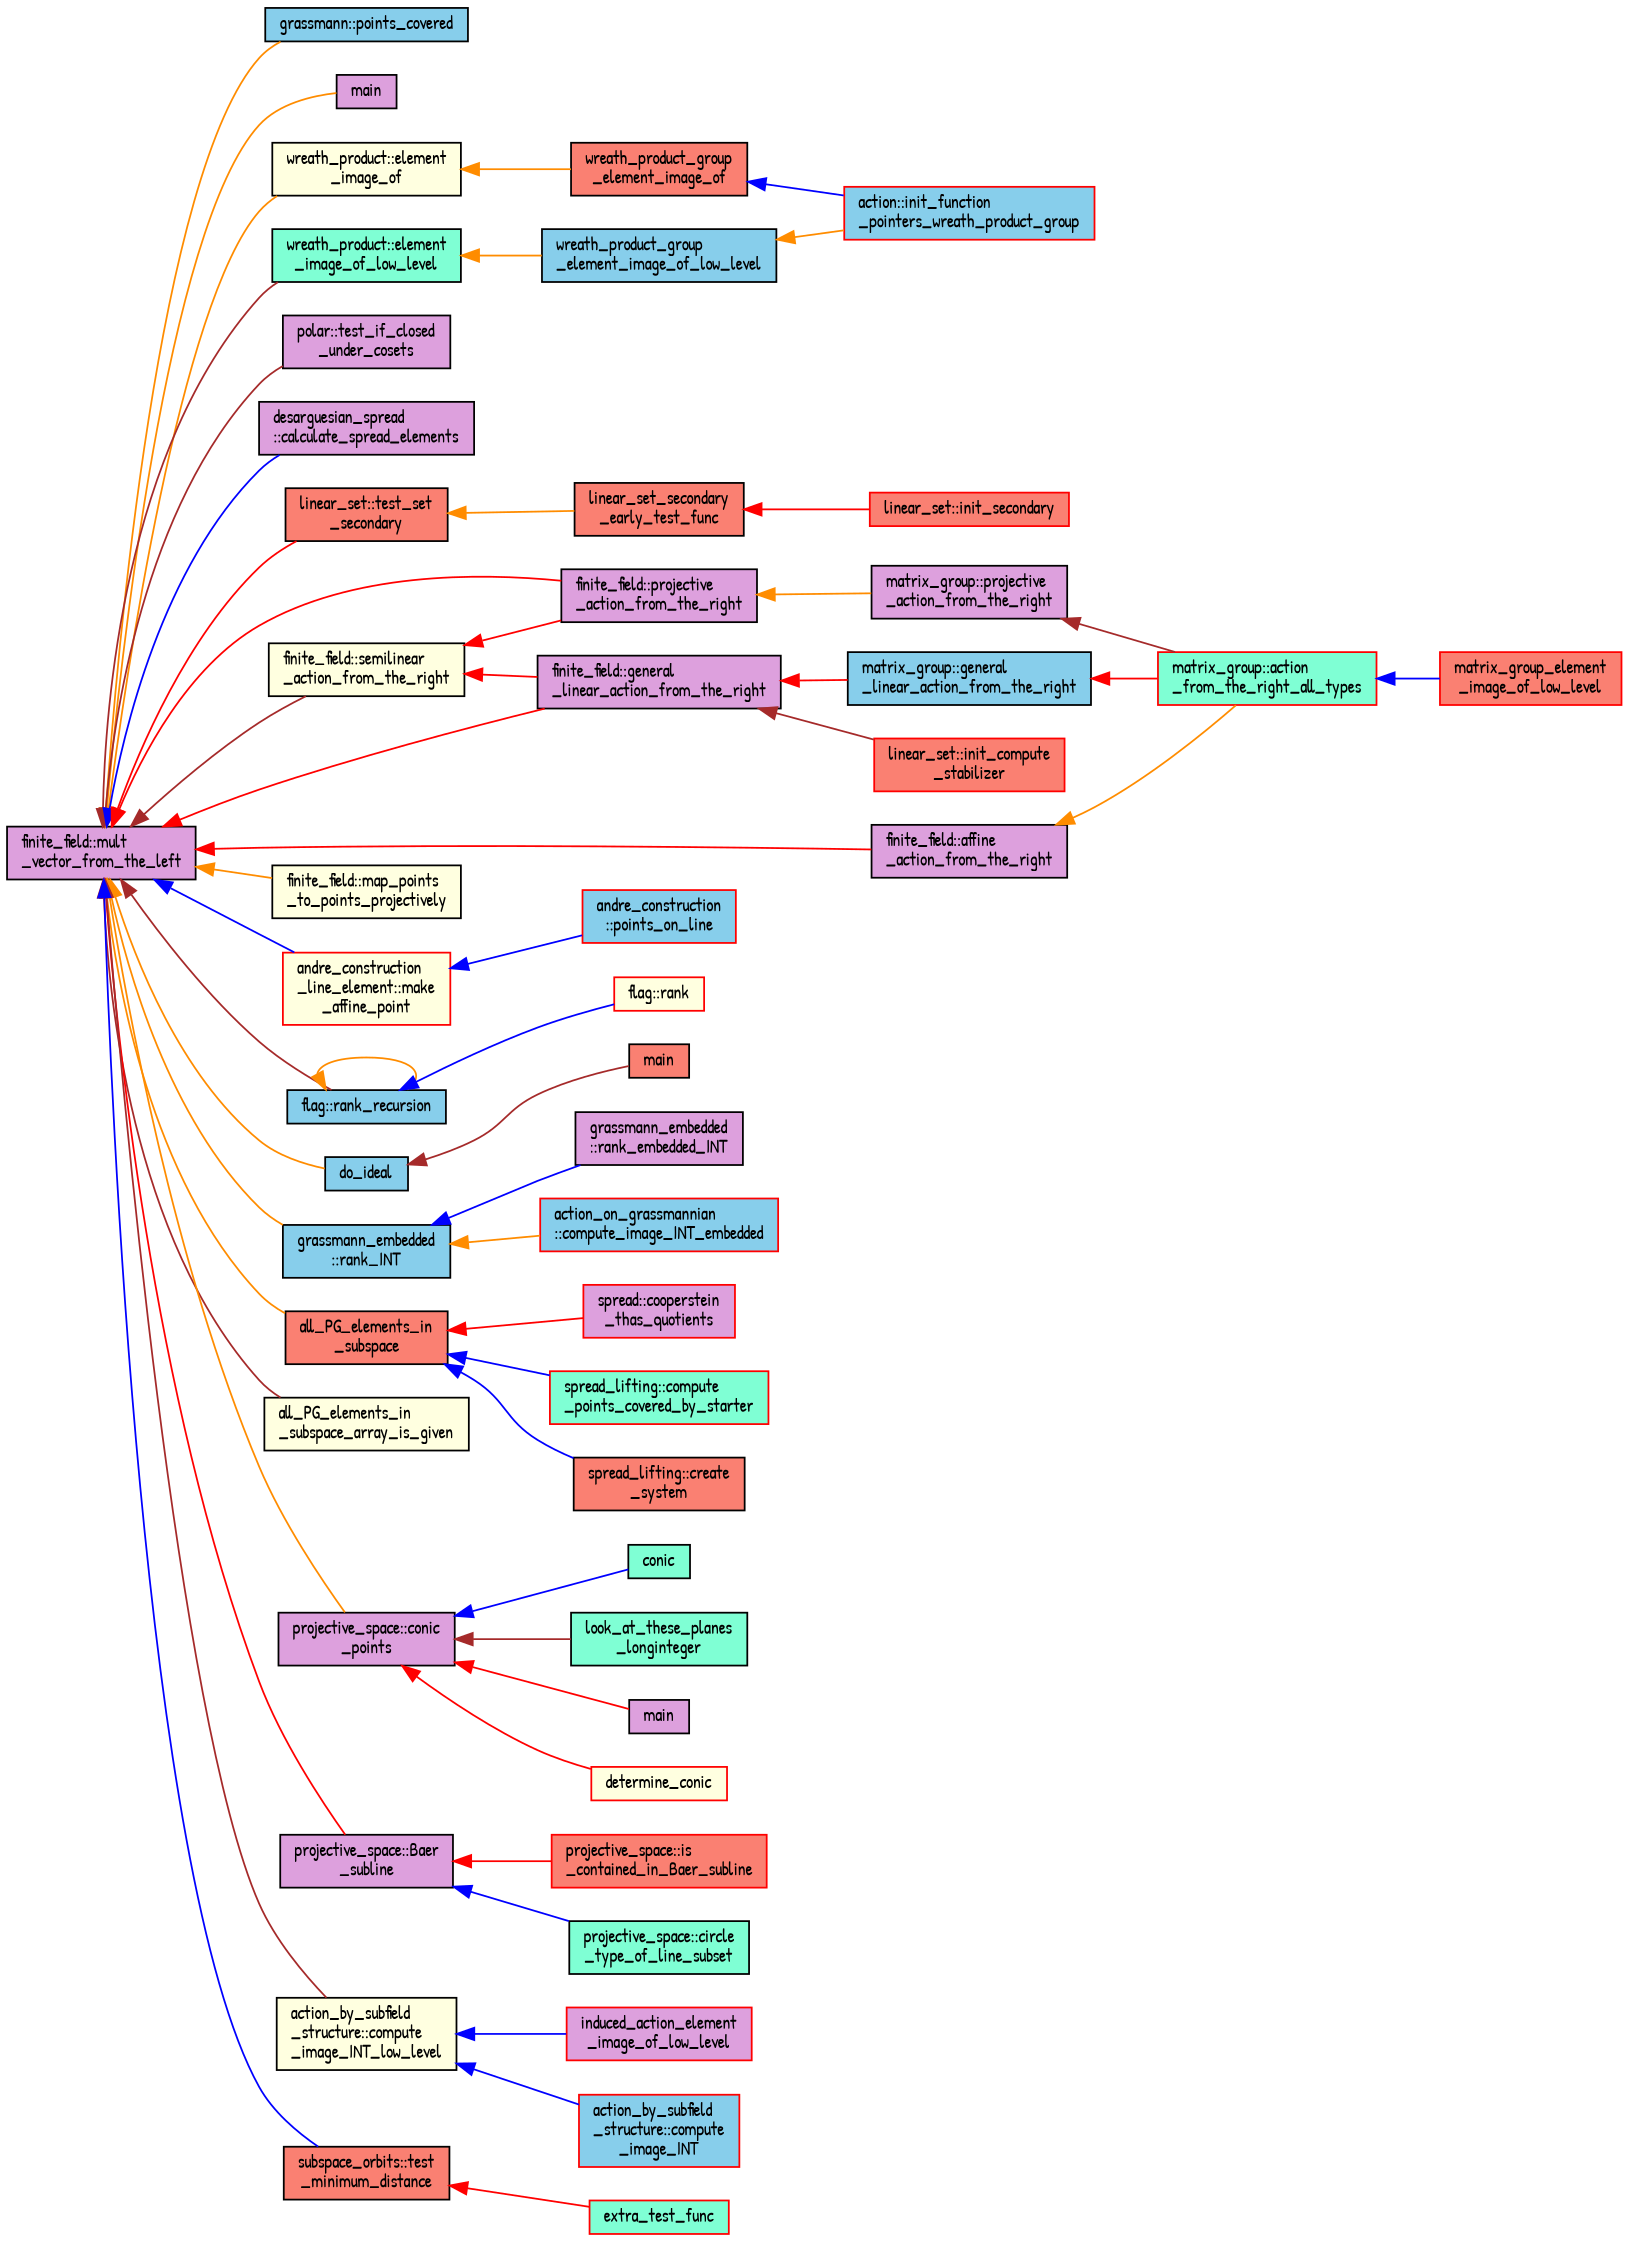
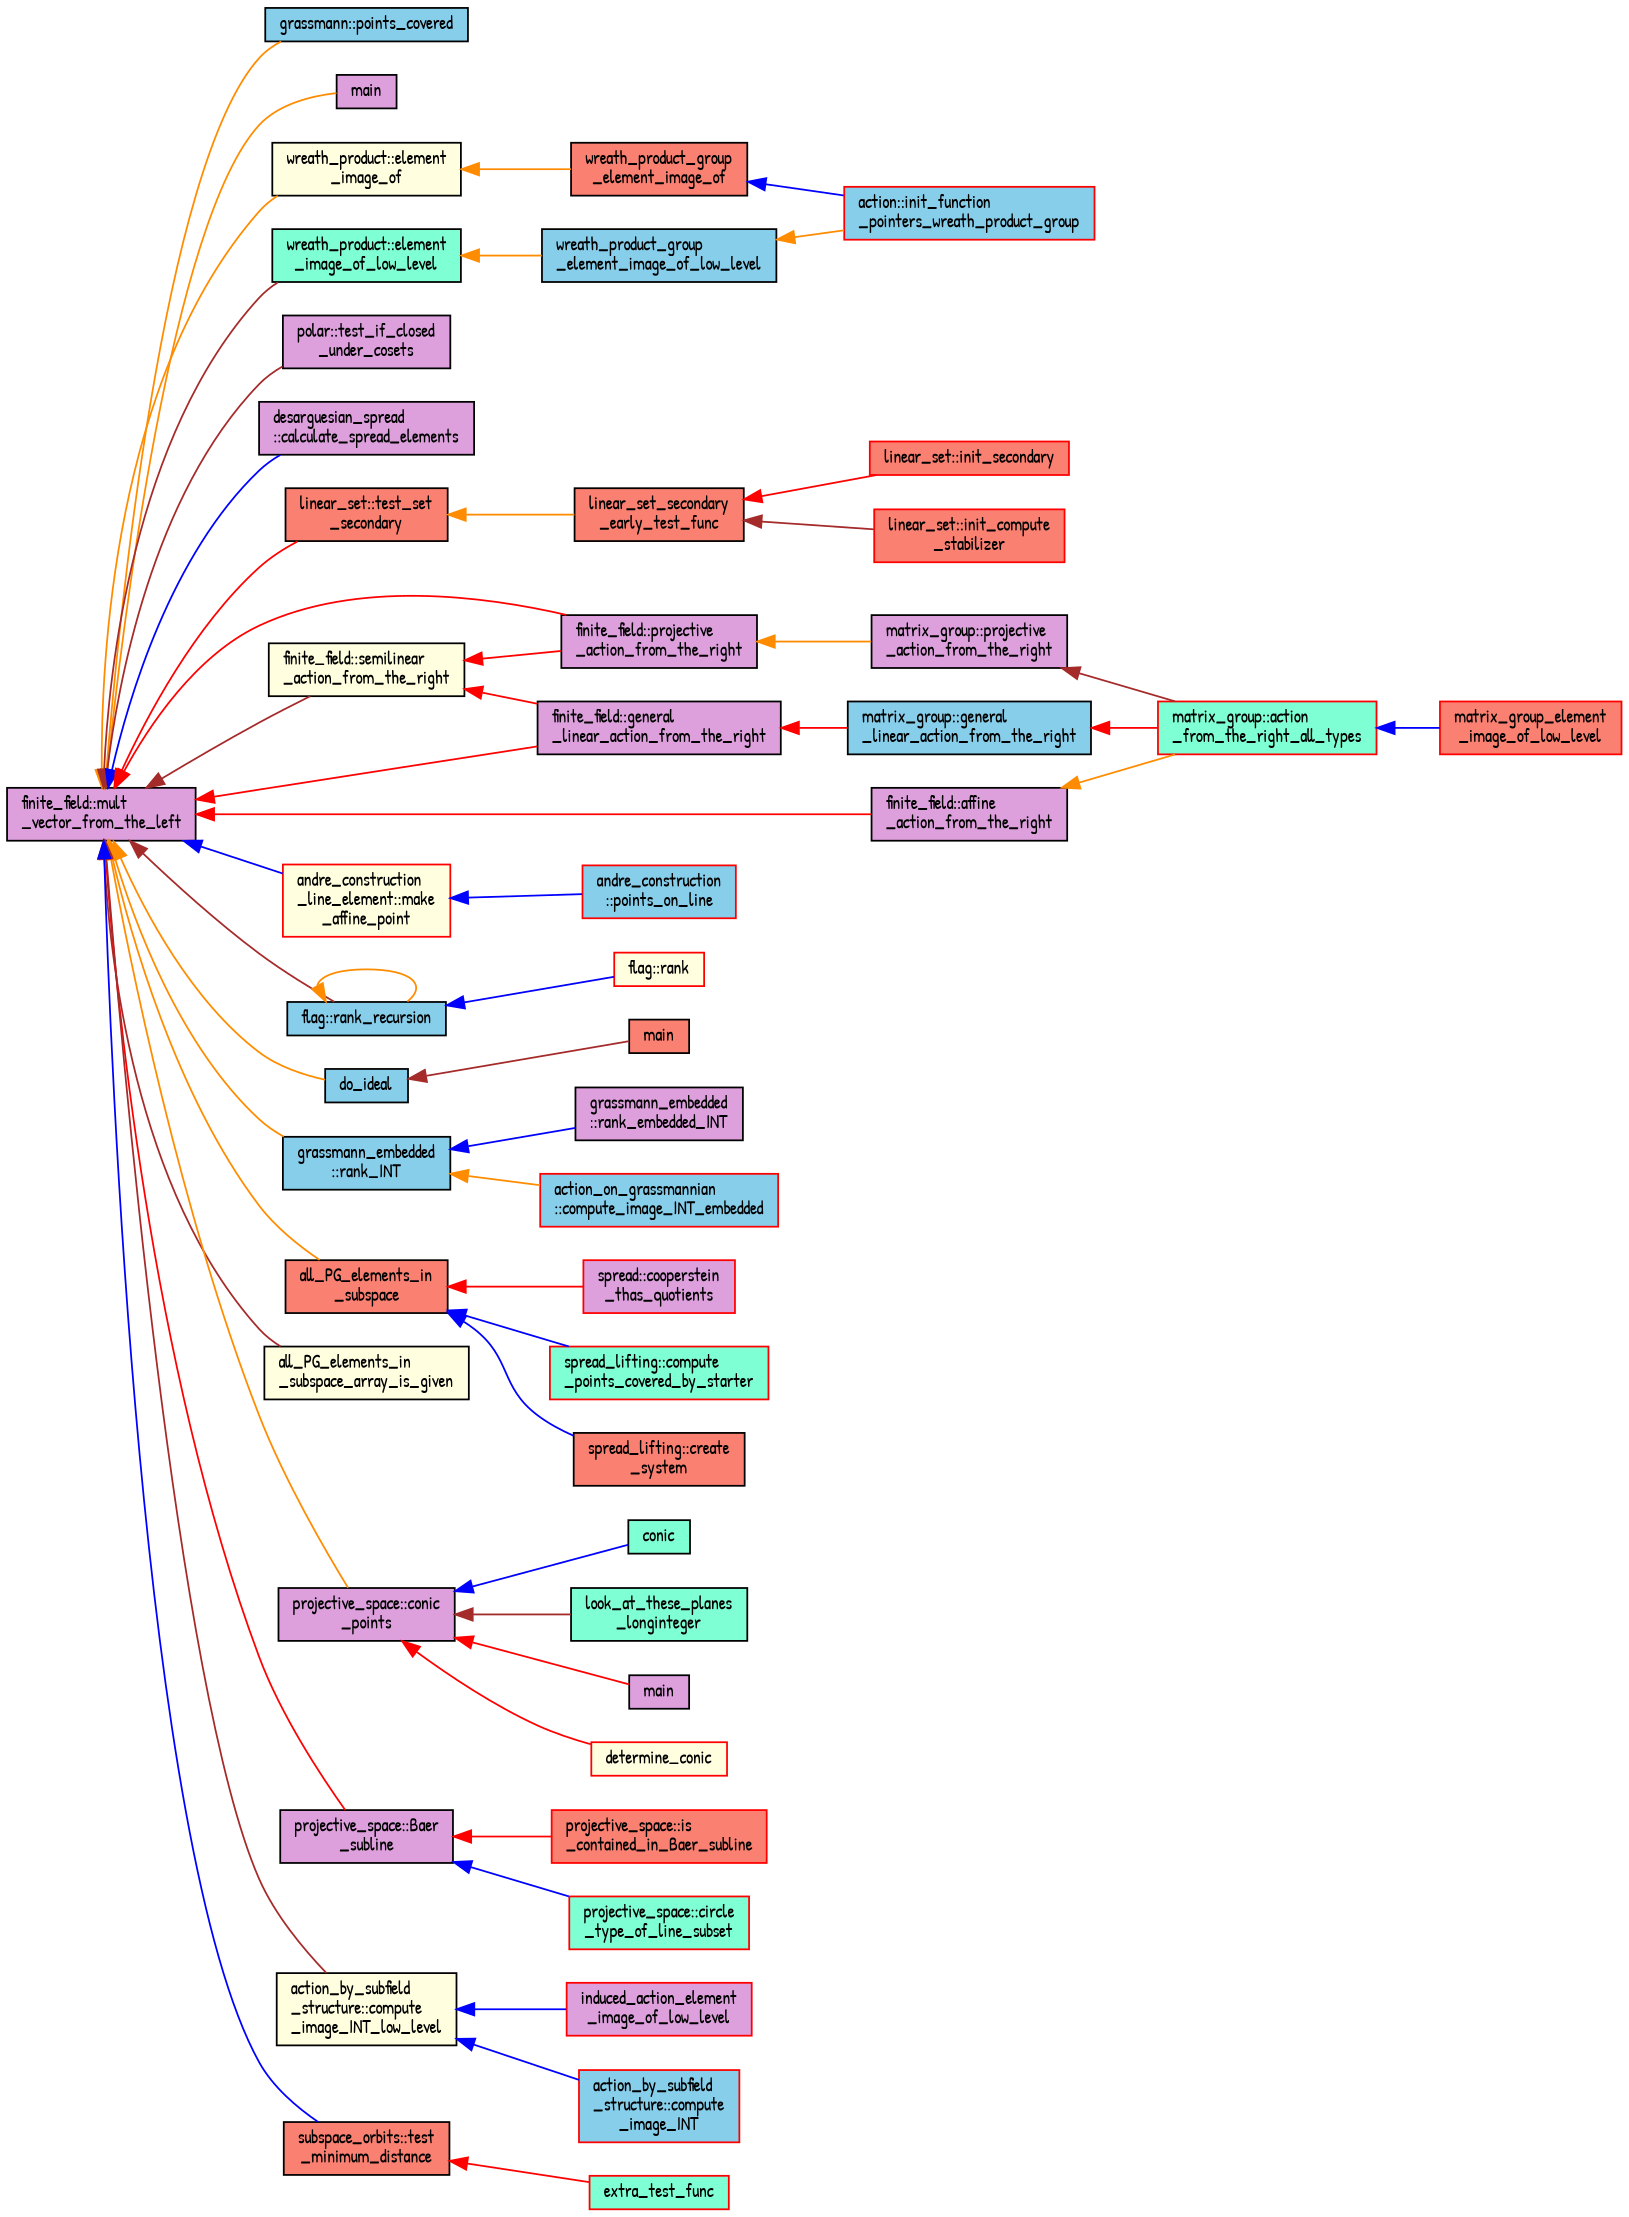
edge "linear_set::init_compute _stabilizer" -> "finite_field::general _linear_action_from_the_right": now "linear_set::init_compute _stabilizer" -> "linear_set_secondary _early_test_func"
node "finite_field::map_points _to_points_projectively": removed
node "projective_space::circle _type_of_line_subset": color black -> red
